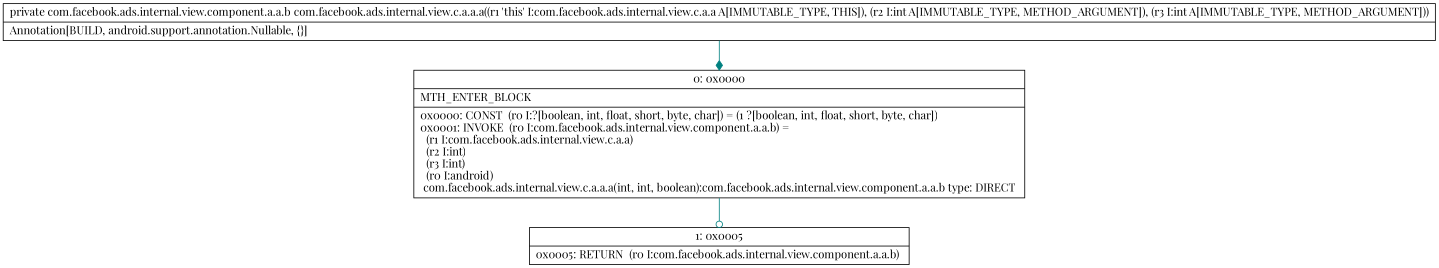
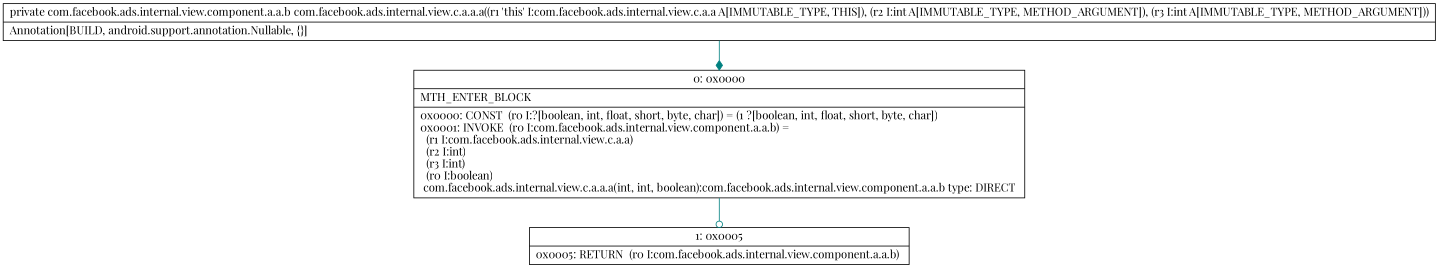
node "0: 0x0000": text "(r0 I:android)" -> "(r0 I:boolean)"
